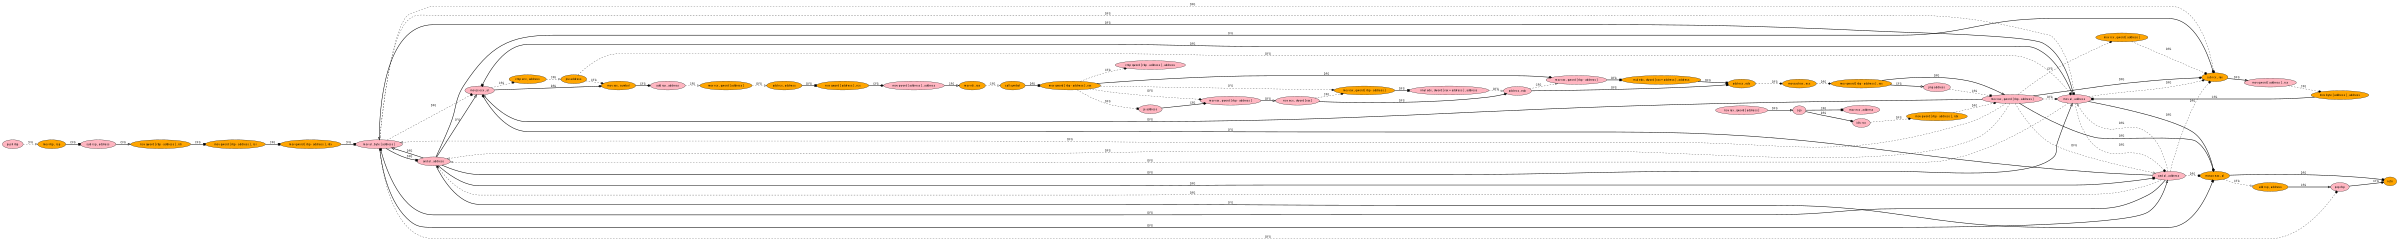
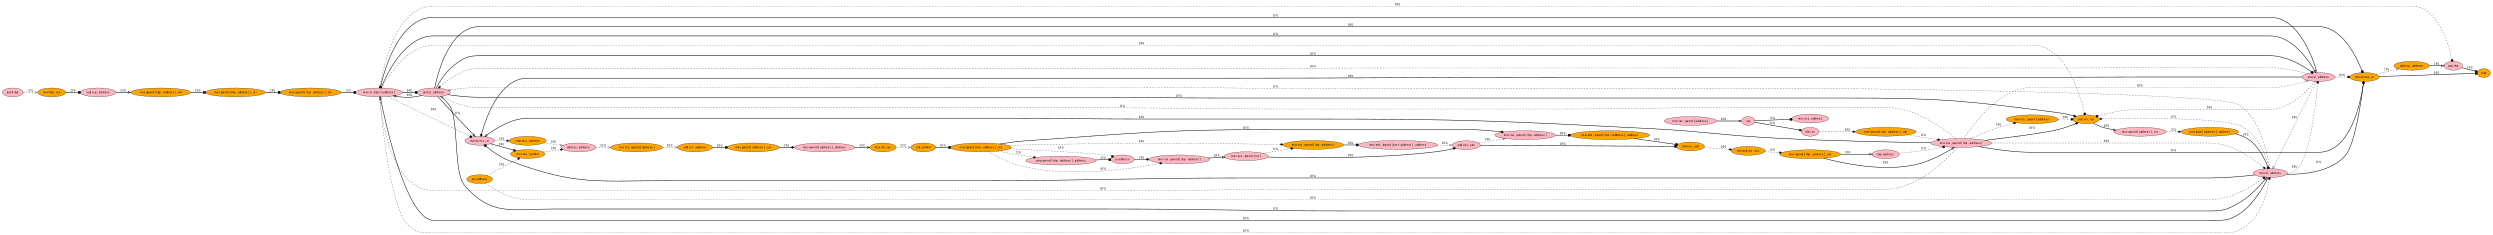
edge "cmp ecx , address" -> "jne address": now "cmp ecx , address" -> "add rax , address"
edge "mov rax , symbol" -> "add rax , address": style bold -> dashed
edge "cmp qword [ rbp - address ] , address" -> "je address": added, label "CFG"
